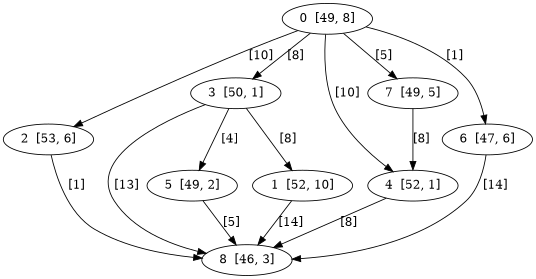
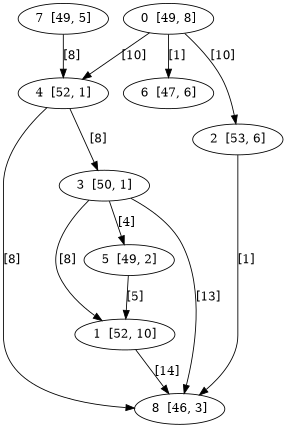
edge "0  [49, 8]" -> "3  [50, 1]": now "4  [52, 1]" -> "3  [50, 1]"
edge "0  [49, 8]" -> "7  [49, 5]": removed, label "[5]"
edge "5  [49, 2]" -> "8  [46, 3]": now "5  [49, 2]" -> "1  [52, 10]"
edge "6  [47, 6]" -> "8  [46, 3]": removed, label "[14]"
